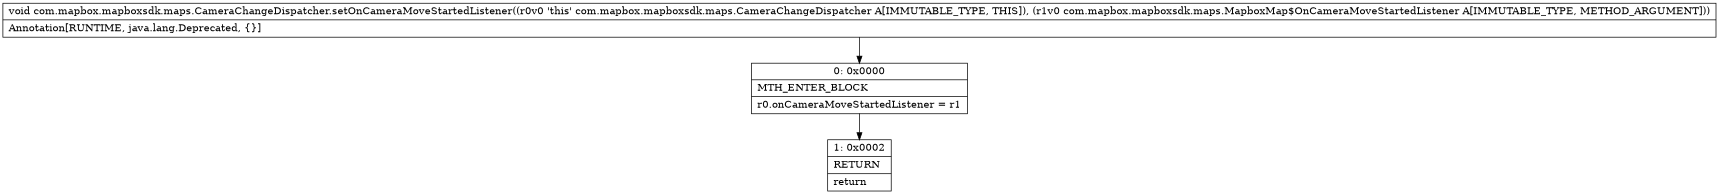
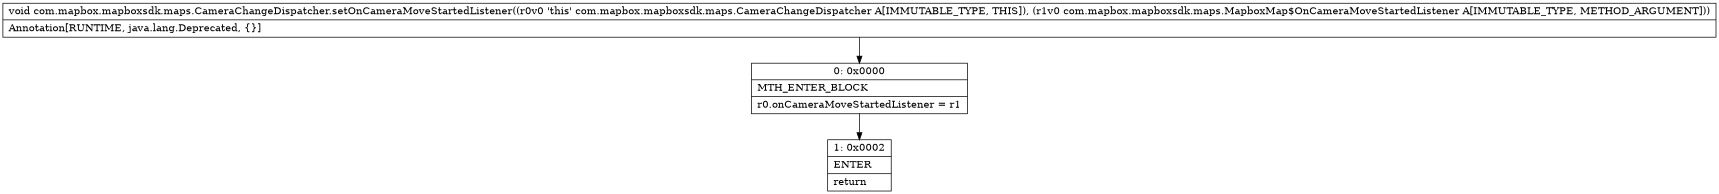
node "1: 0x0002": text "RETURN" -> "ENTER"
